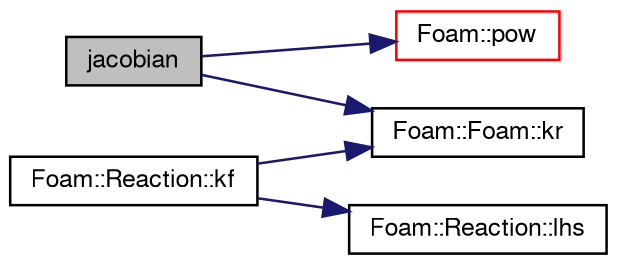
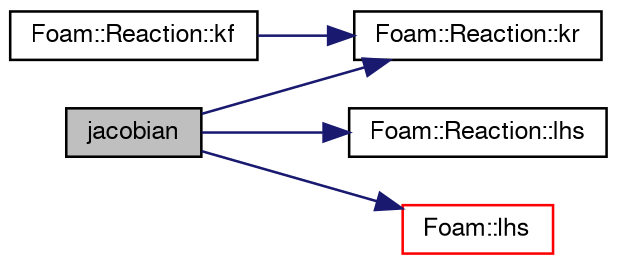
node "Foam::pow": label "Foam::pow" -> "Foam::lhs"
node "Foam::Foam::kr": label "Foam::Foam::kr" -> "Foam::Reaction::kr"
edge "Foam::Reaction::kf" -> "Foam::Reaction::lhs": now "jacobian" -> "Foam::Reaction::lhs"
